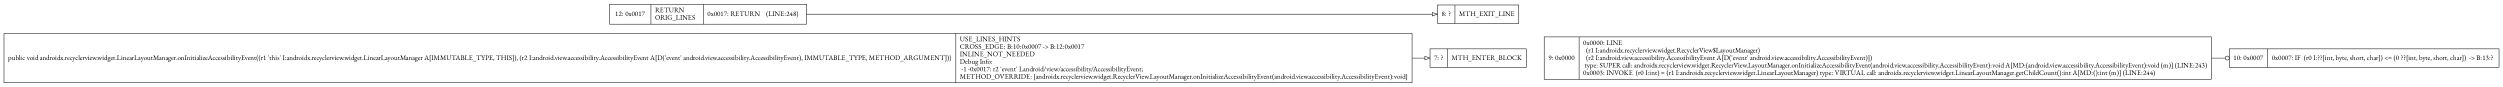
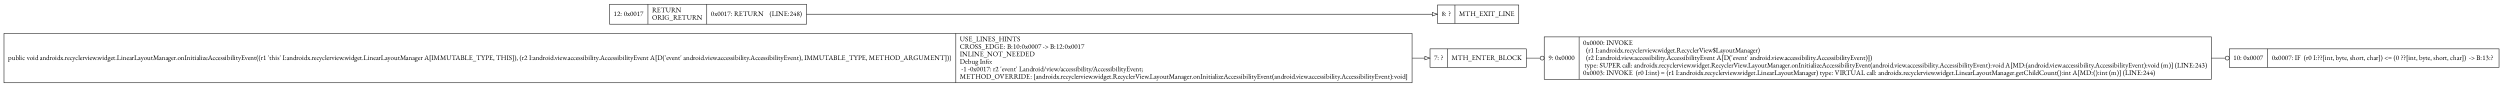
node "12: 0x0017": text "ORIG_LINES" -> "ORIG_RETURN"
node "9: 0x0000": text "0x0000: LINE" -> "0x0000: INVOKE"
edge "7: ?" -> "9: 0x0000": added
